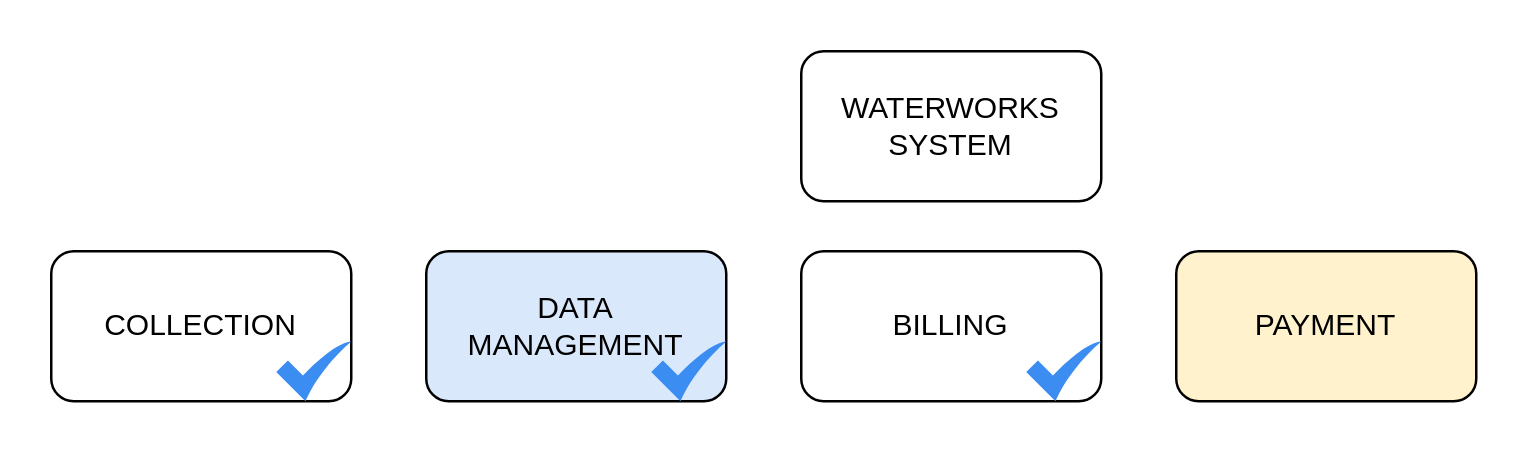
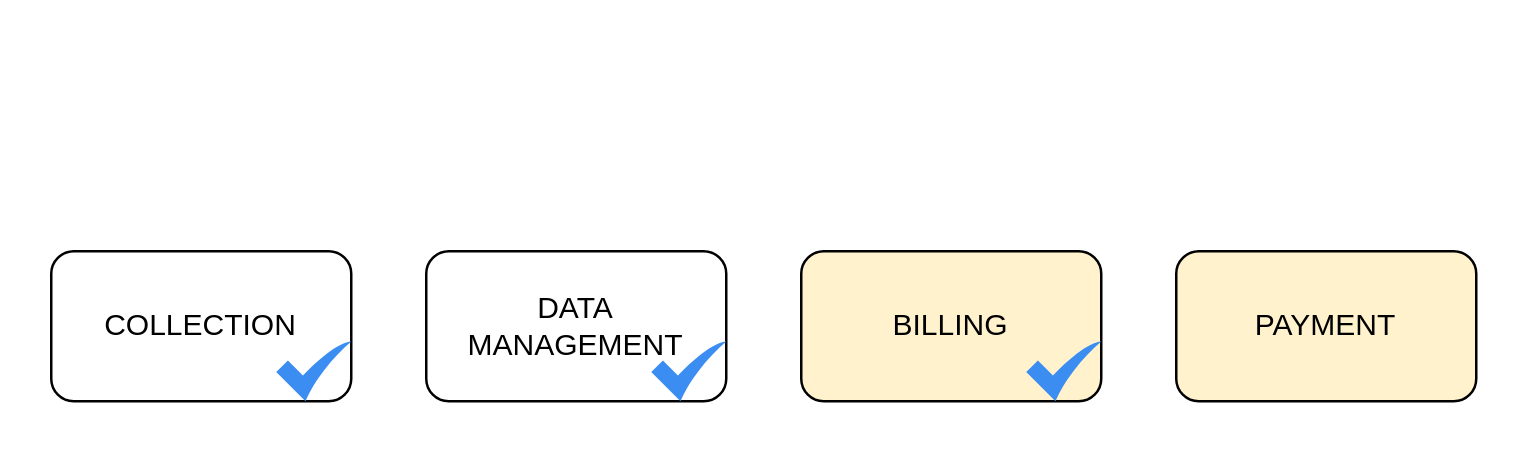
node "WATERWORKS SYSTEM": removed
node "DATA MANAGEMENT": fillcolor #dae8fc -> #ffffff
node "BILLING": fillcolor #ffffff -> #fff2cc
